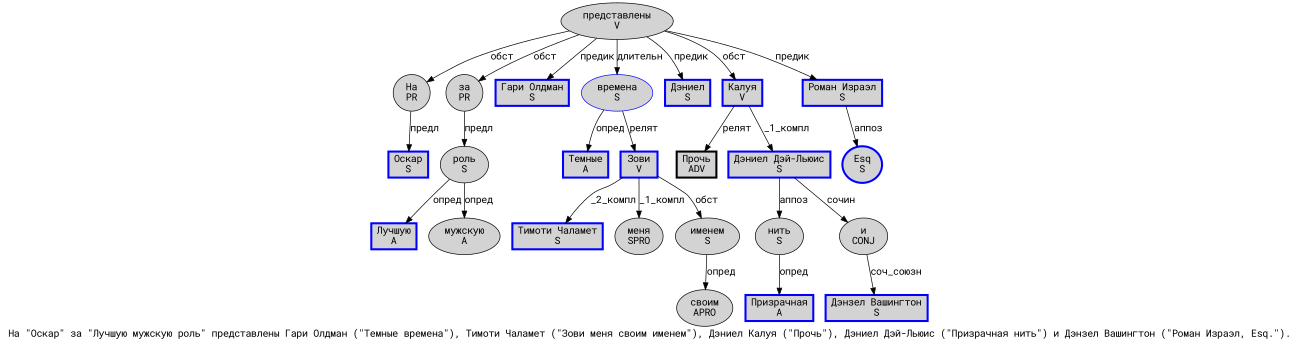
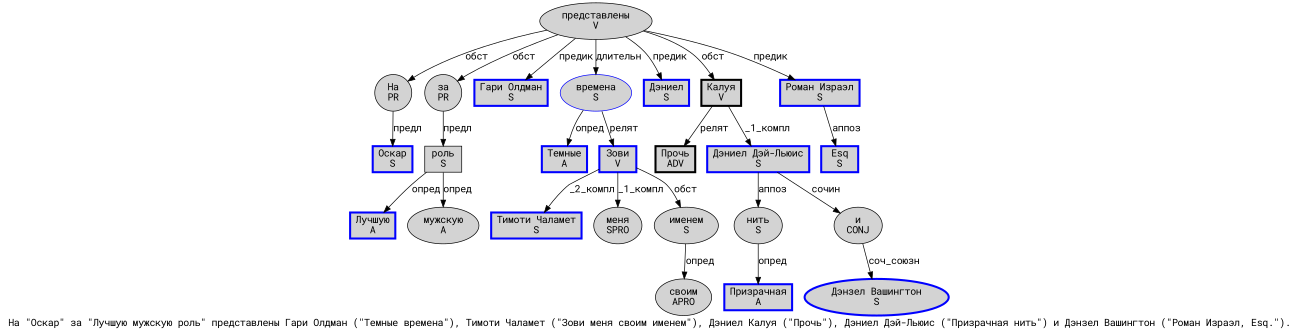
node "Калуя V": color blue -> black
node "роль S": shape ellipse -> box
node "Esq S": shape ellipse -> box
node "Дэнзел Вашингтон S": shape box -> ellipse
